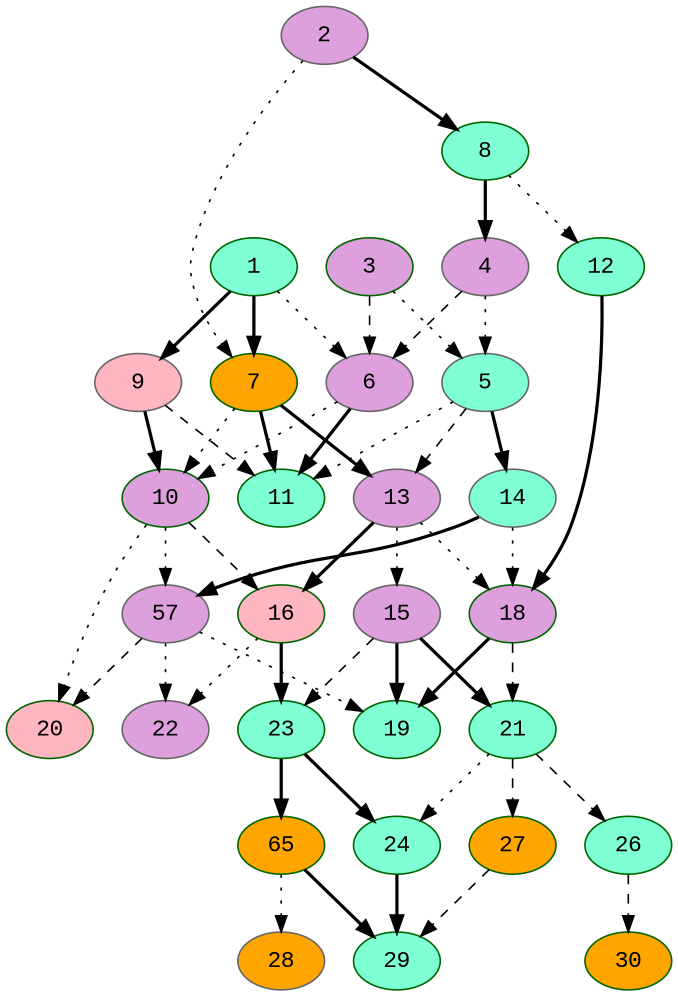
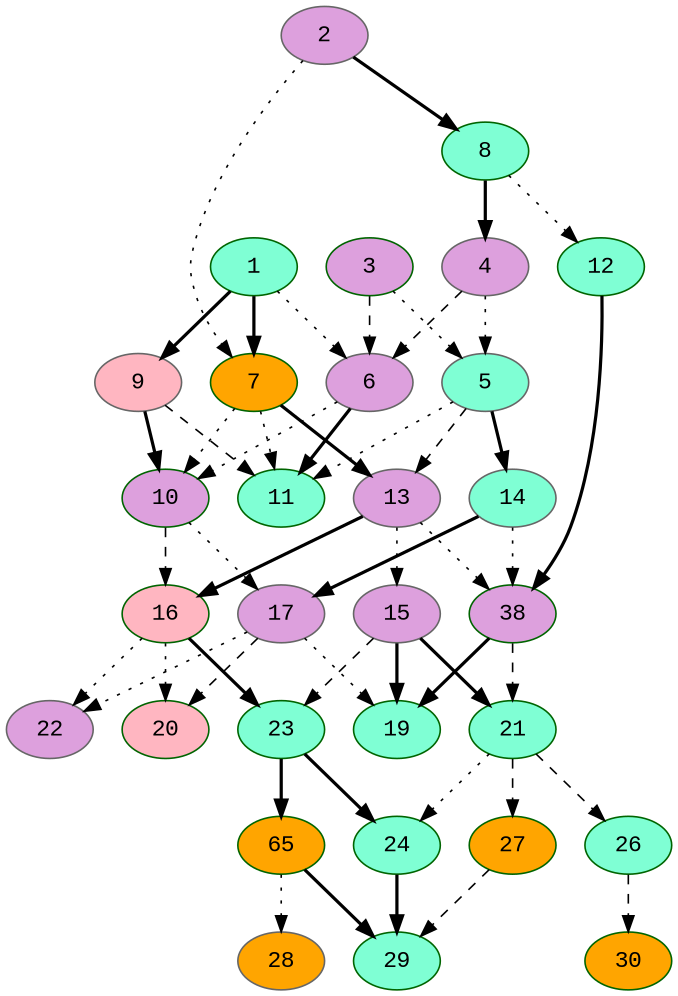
edge "7" -> "11": style bold -> dotted
edge "10" -> "20": now "16" -> "20"
node "57": label "57" -> "17"
node "18": label "18" -> "38"
